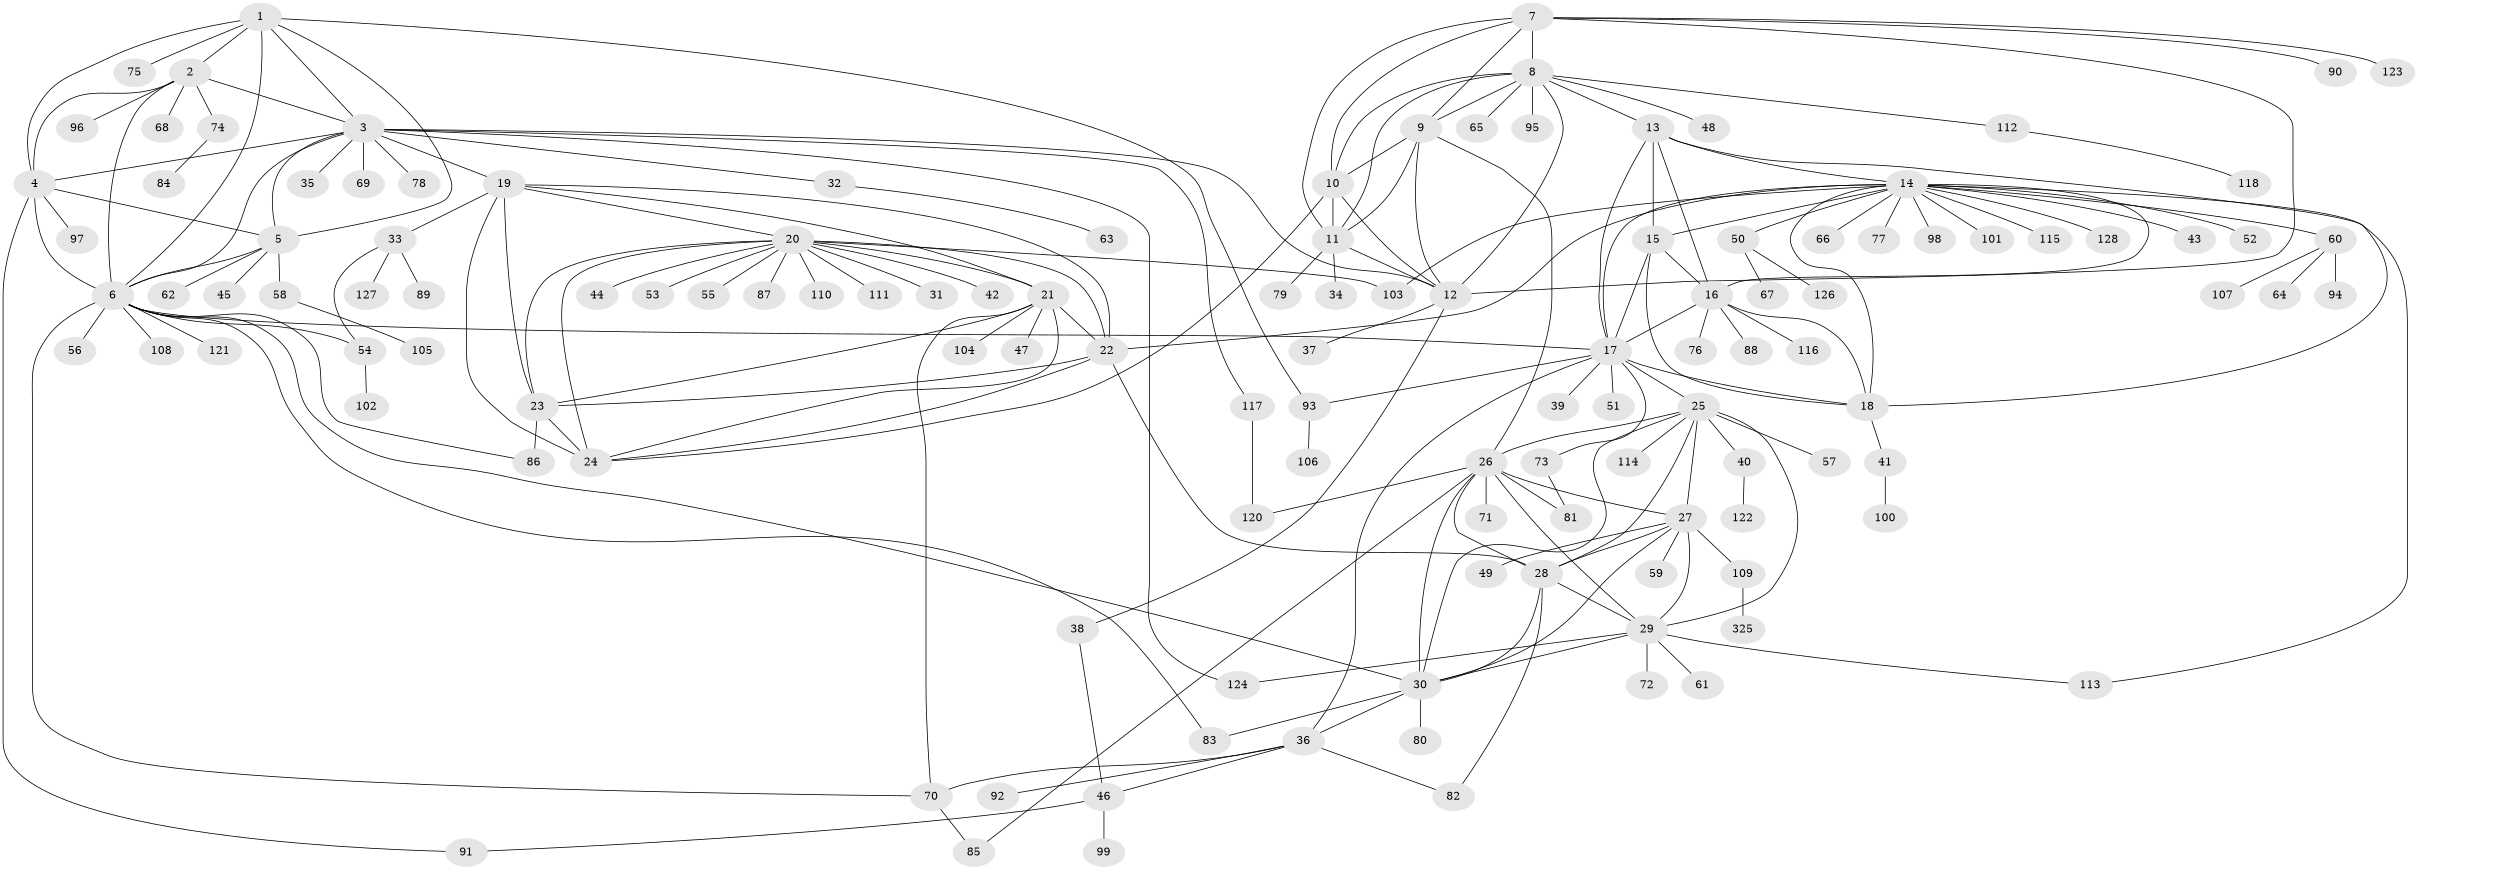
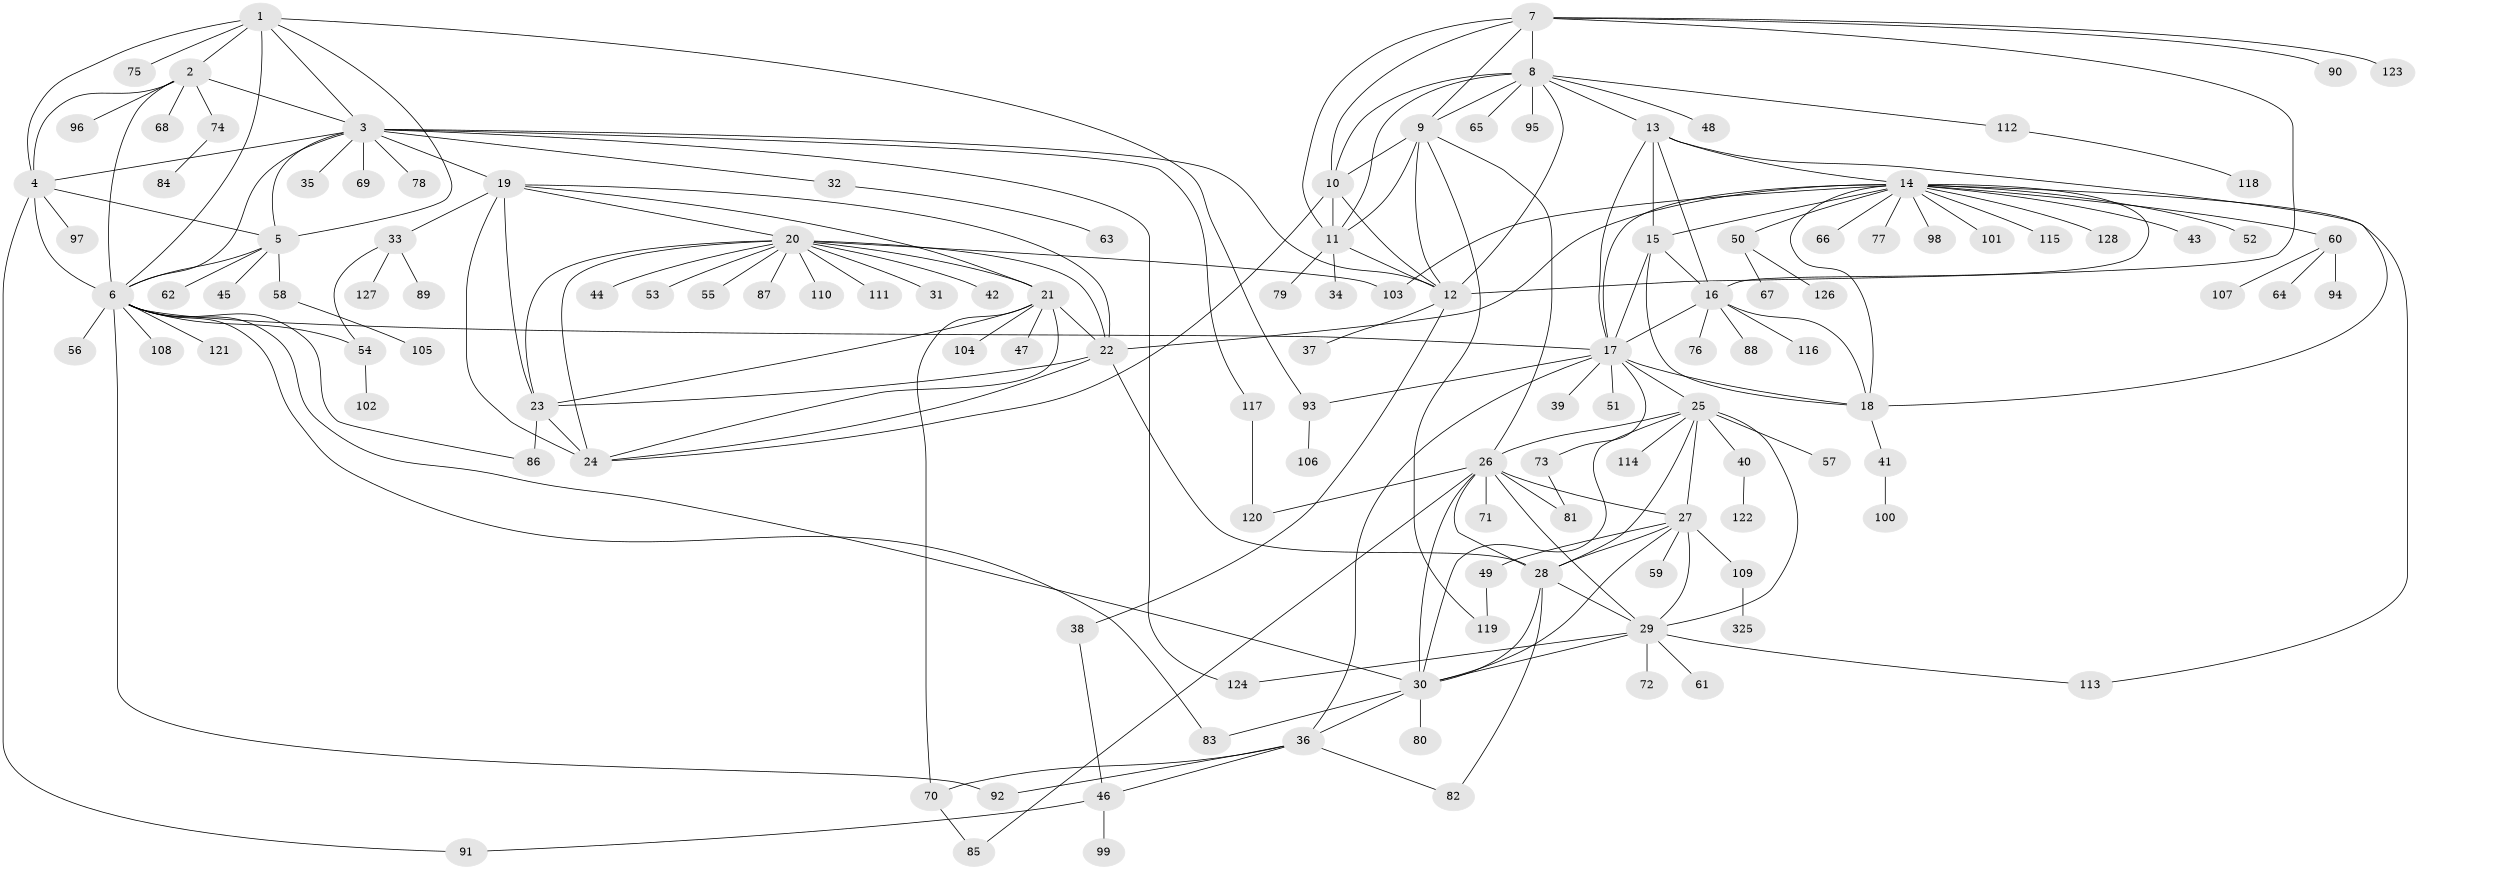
node "119": added
edge "6" -- "70": now "6" -- "92"
